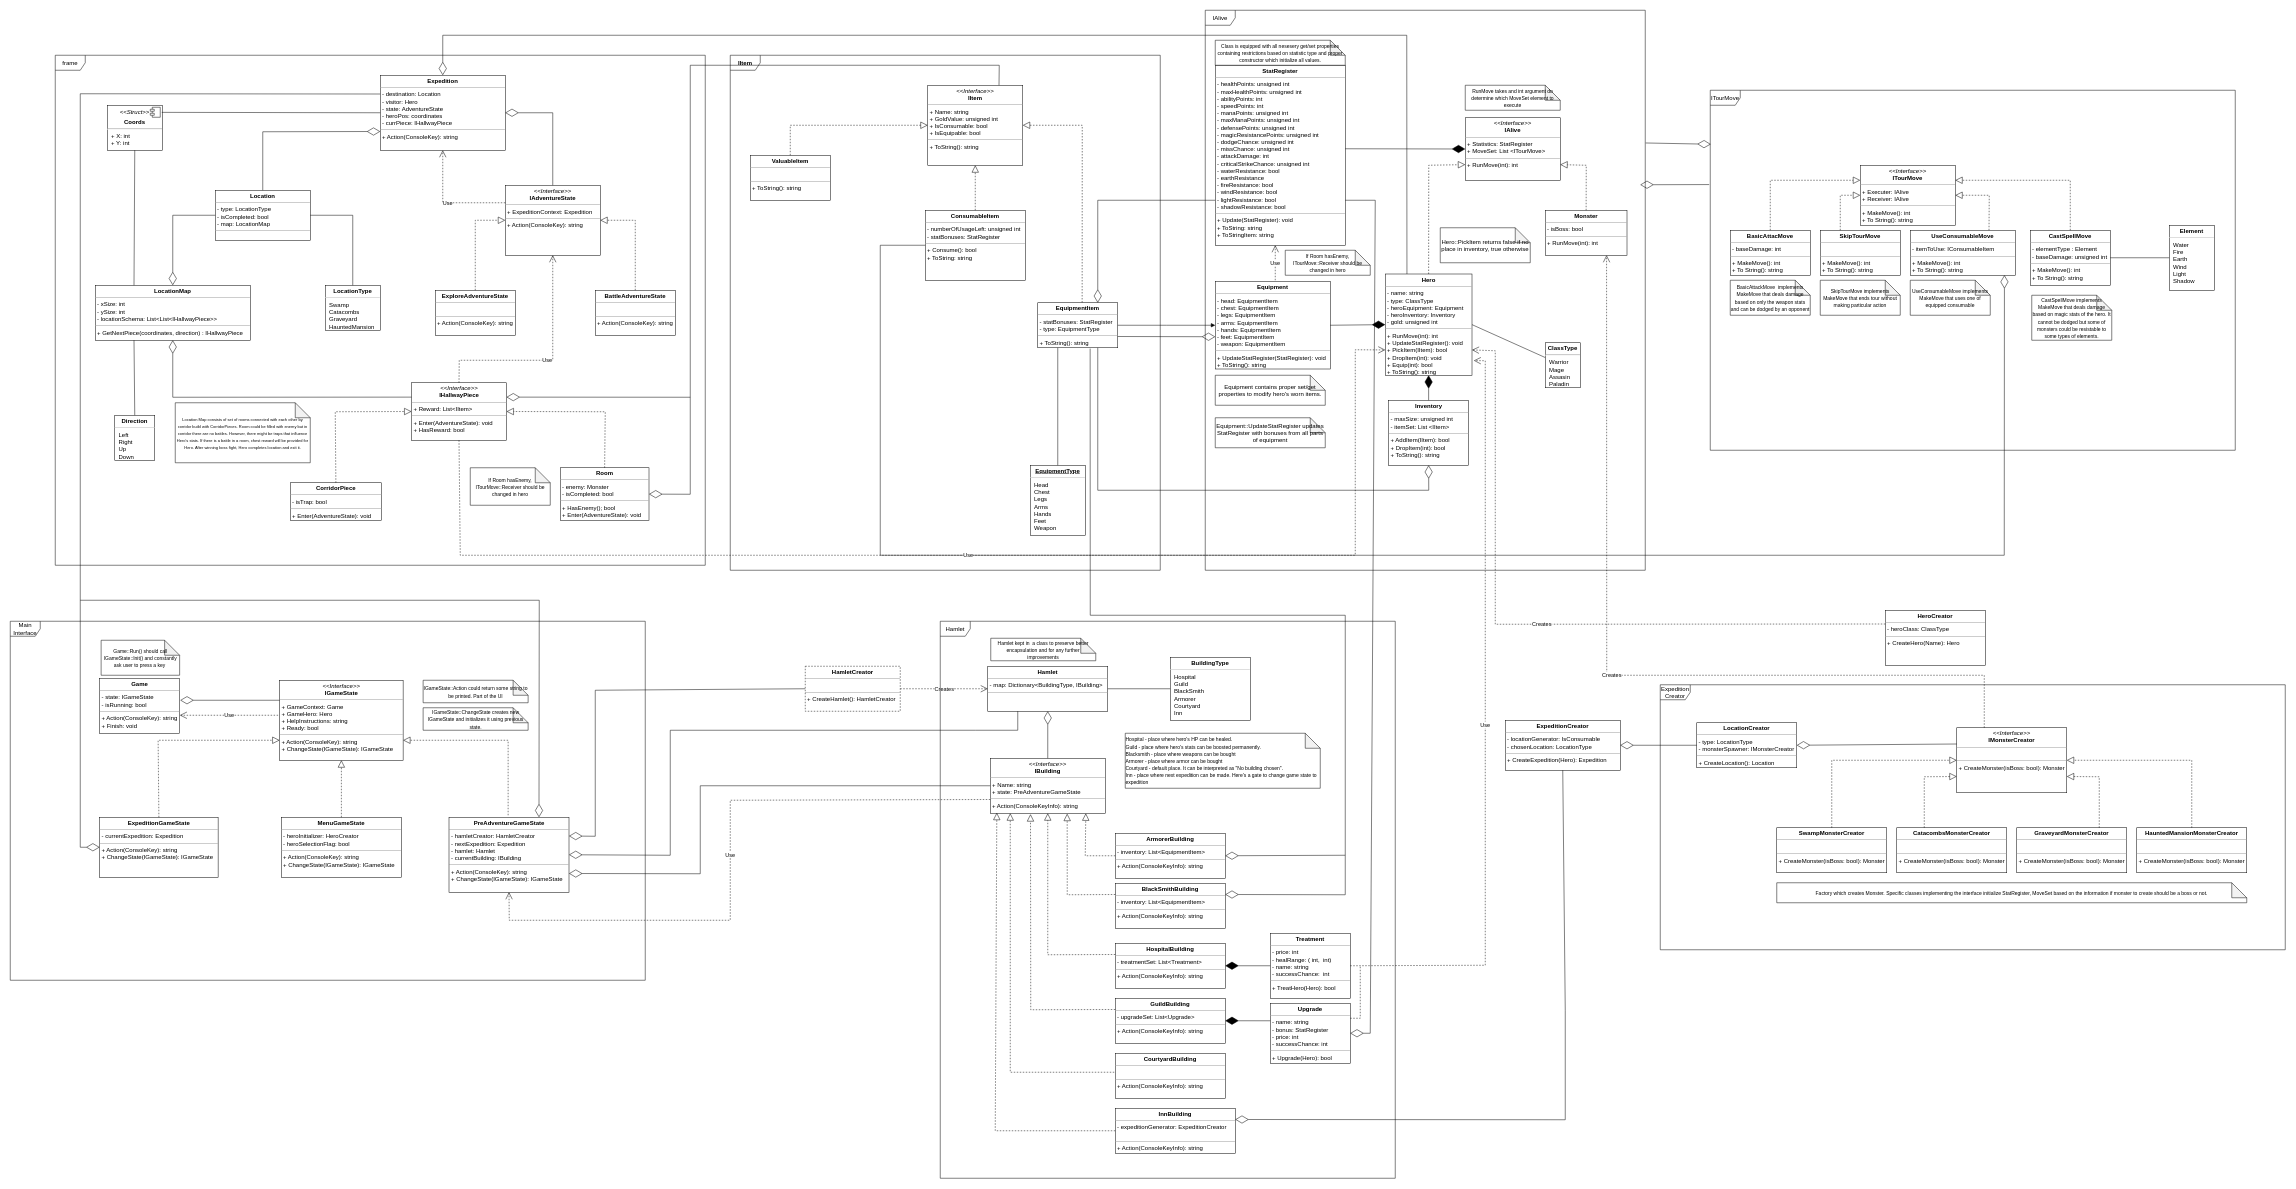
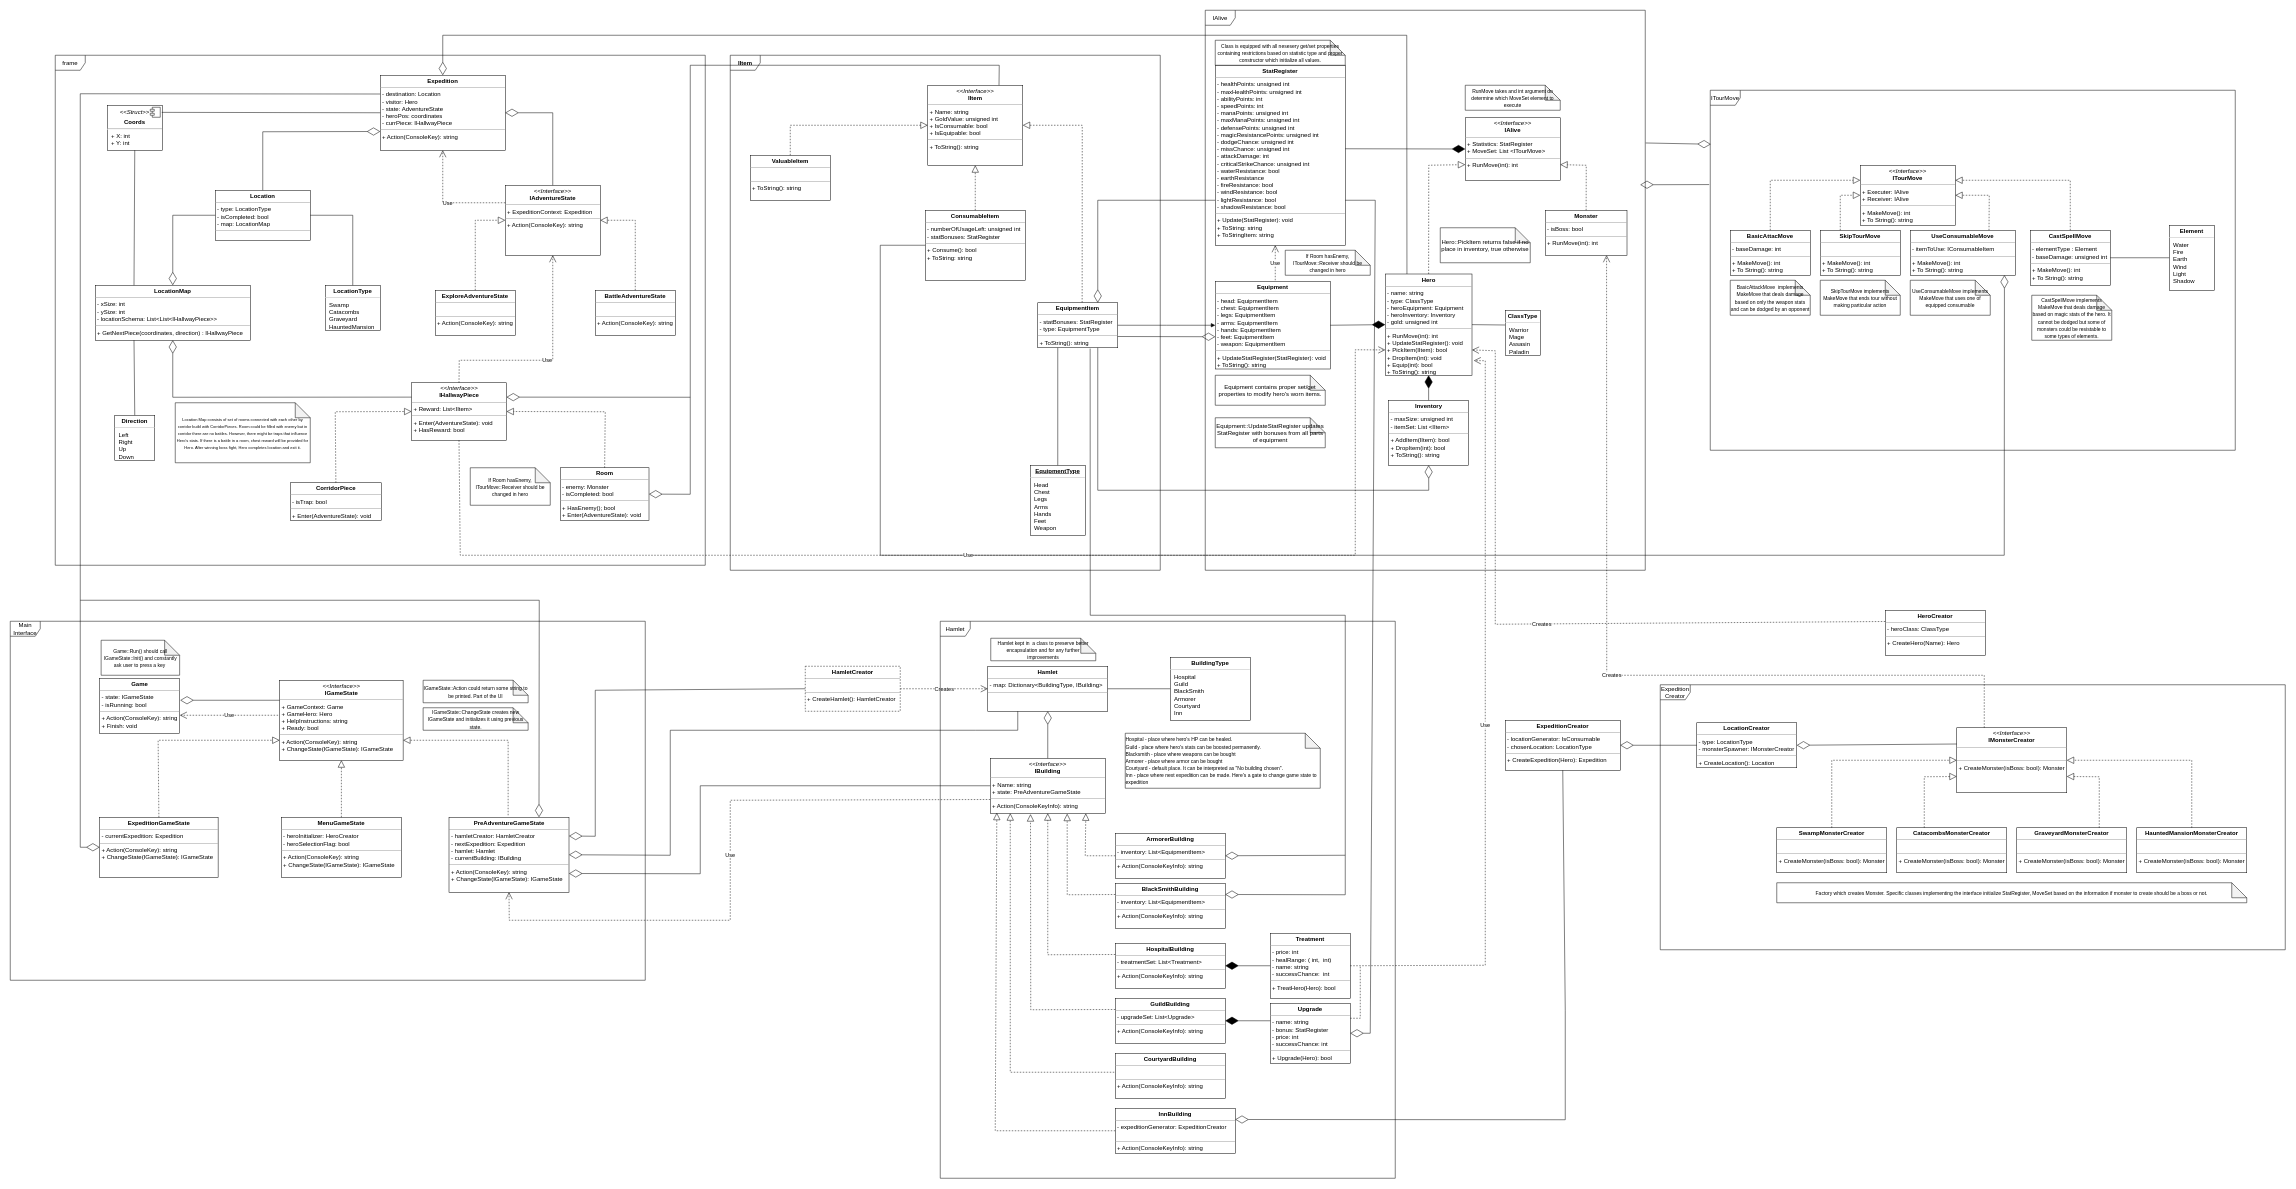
node "ClassType Warrior Mage Assasin Paladin": moved (1563, 365) -> (1523, 333)
node "HeroCreator - heroClass: ClassType + CreateHero(Name): Hero": size 100x55 -> 100x45
